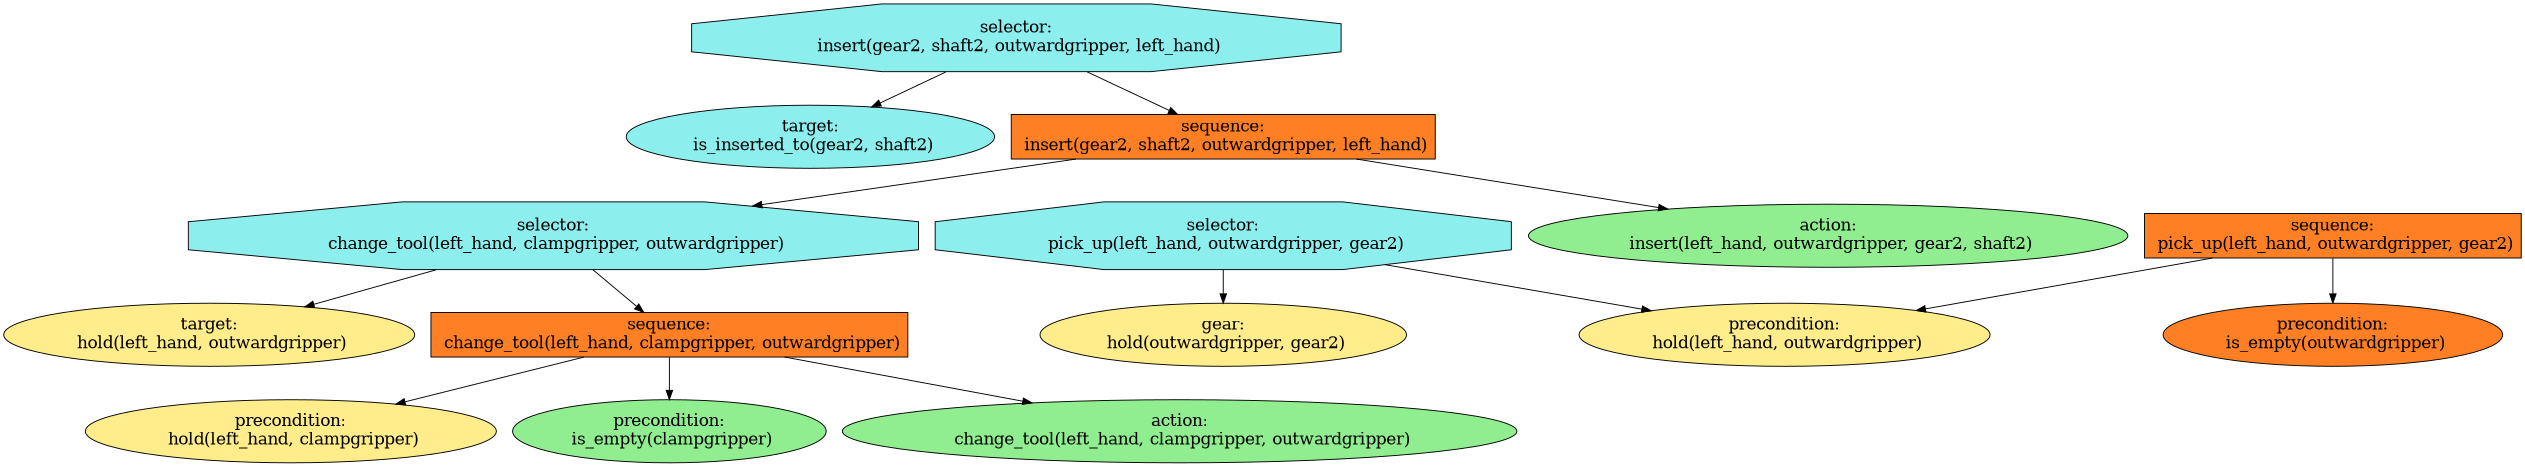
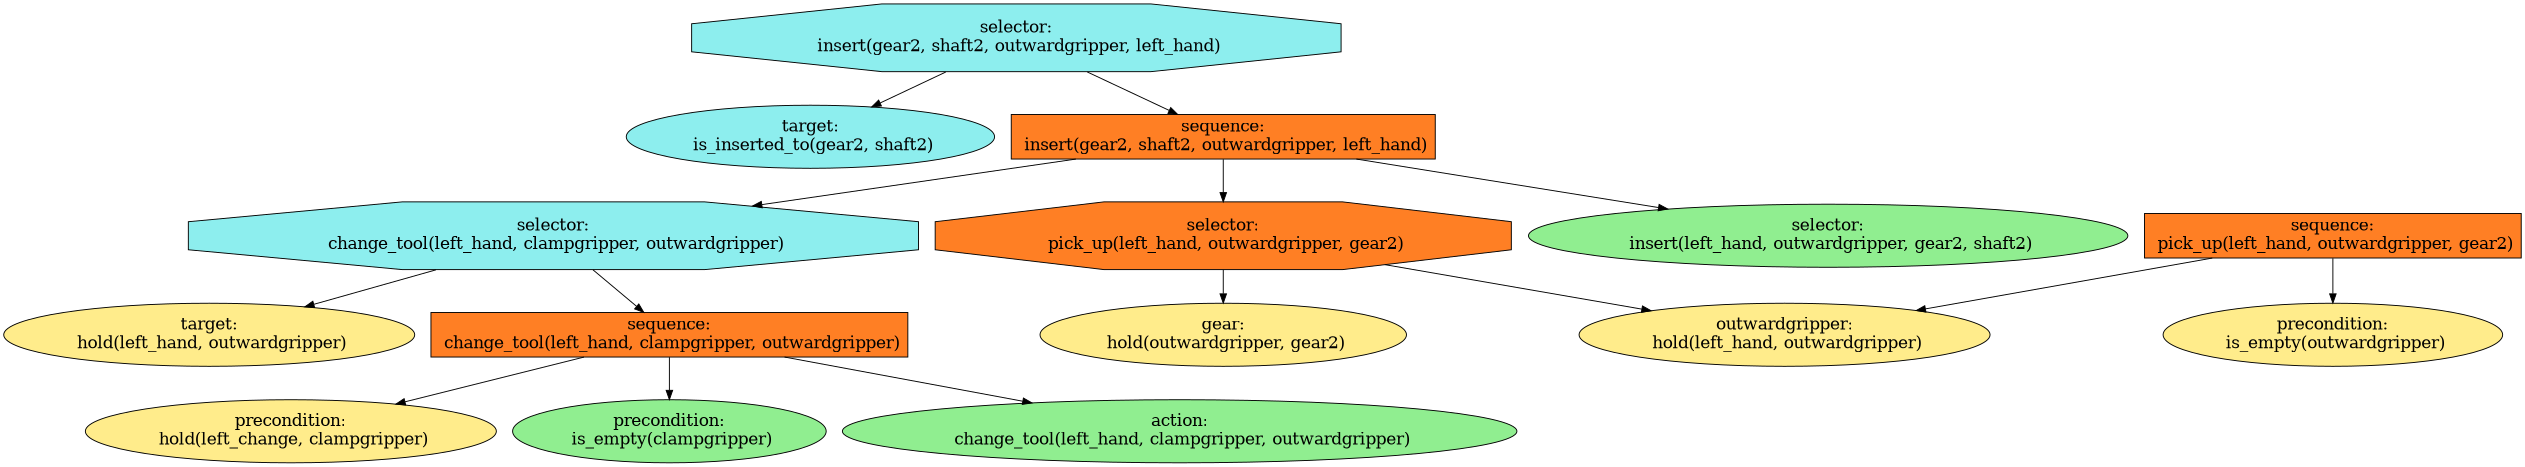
edge "sequence: insert(gear2, shaft2, outwardgripper, left_hand)" -> "selector: pick_up(left_hand, outwardgripper, gear2)": added
node "selector: pick_up(left_hand, outwardgripper, gear2)": fillcolor darkslategray2 -> chocolate1
node "action: insert(left_hand, outwardgripper, gear2, shaft2)": label "action: insert(left_hand, outwardgripper, gear2, shaft2)" -> "selector: insert(left_hand, outwardgripper, gear2, shaft2)"
node "precondition: hold(left_hand, outwardgripper)": label "precondition: hold(left_hand, outwardgripper)" -> "outwardgripper: hold(left_hand, outwardgripper)"
node "precondition: is_empty(outwardgripper)": fillcolor chocolate1 -> lightgoldenrod1
node "precondition: hold(left_hand, clampgripper)": label "precondition: hold(left_hand, clampgripper)" -> "precondition: hold(left_change, clampgripper)"
